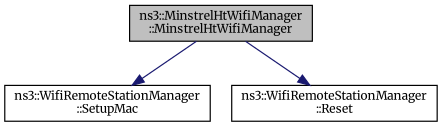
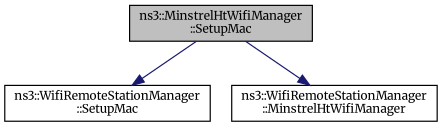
node "ns3::MinstrelHtWifiManager ::MinstrelHtWifiManager": label "ns3::MinstrelHtWifiManager ::MinstrelHtWifiManager" -> "ns3::MinstrelHtWifiManager ::SetupMac"
node "ns3::WifiRemoteStationManager ::Reset": label "ns3::WifiRemoteStationManager ::Reset" -> "ns3::WifiRemoteStationManager ::MinstrelHtWifiManager"
